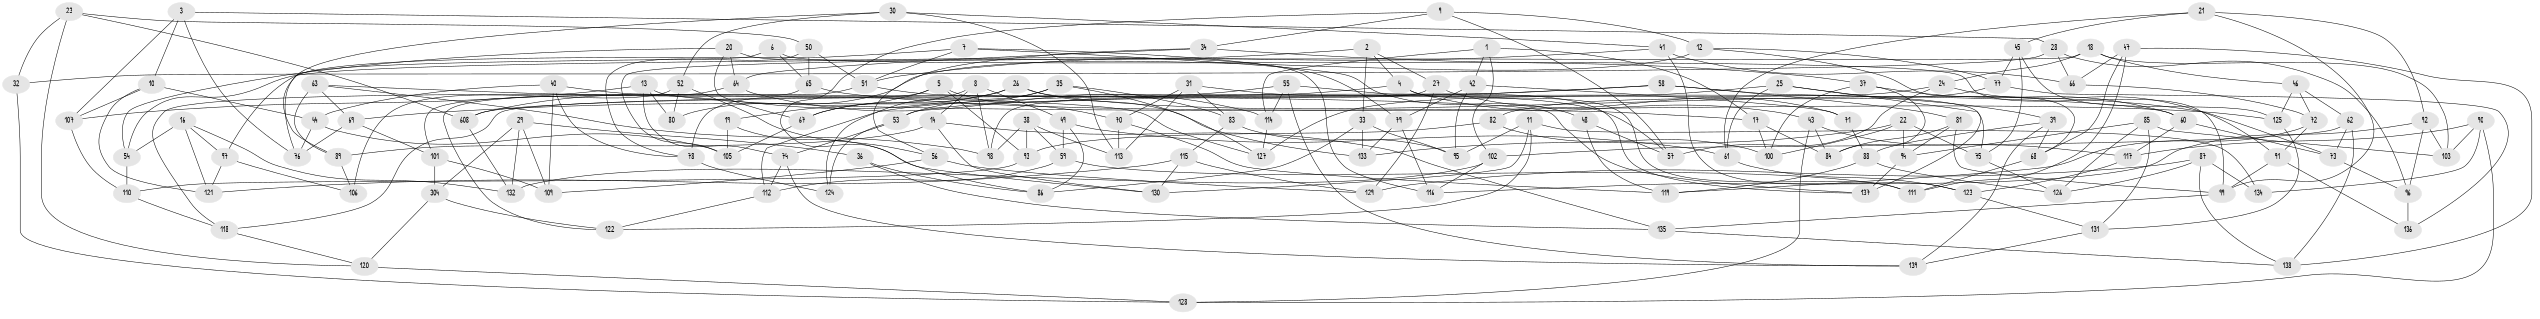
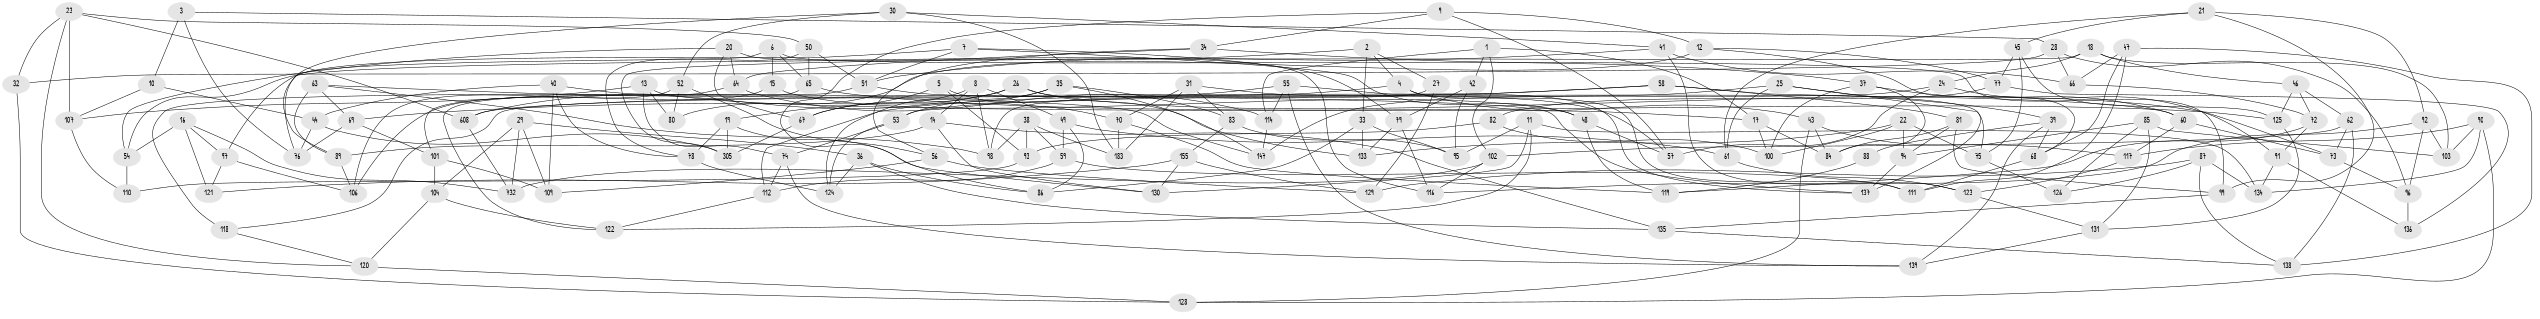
edge "3" -- "107": now "23" -- "107"
node "15": added
edge "5" -- "78": now "19" -- "78"
node "71": removed
node "105": label "105" -> "305"
node "113": label "113" -> "183"
node "115": label "115" -> "155"
node "127": label "127" -> "147"
edge "10" -- "121": removed
edge "91" -- "99": now "91" -- "134"
edge "36" -- "124": added
edge "88" -- "126": removed
node "304": label "304" -> "104"
node "132": label "132" -> "732"
edge "110" -- "118": removed
